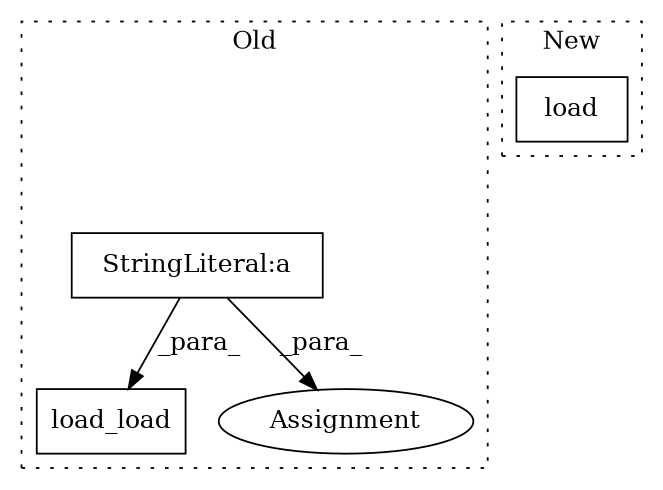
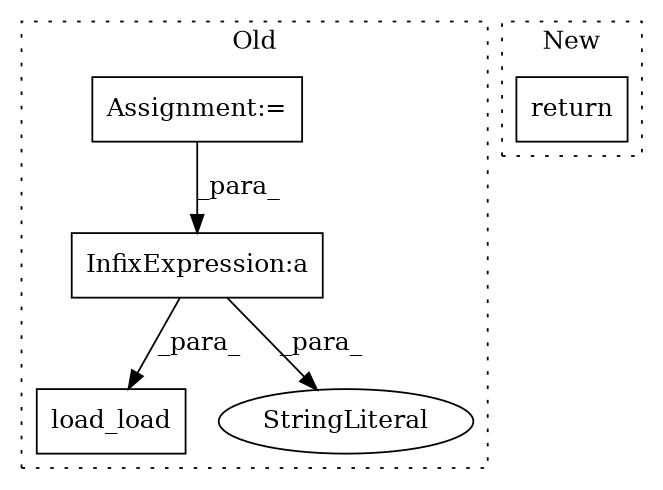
node "Assignment:=": added
node "load": label "load" -> "return"
node "StringLiteral:a": label "StringLiteral:a" -> "InfixExpression:a"
node "Assignment": label "Assignment" -> "StringLiteral"
